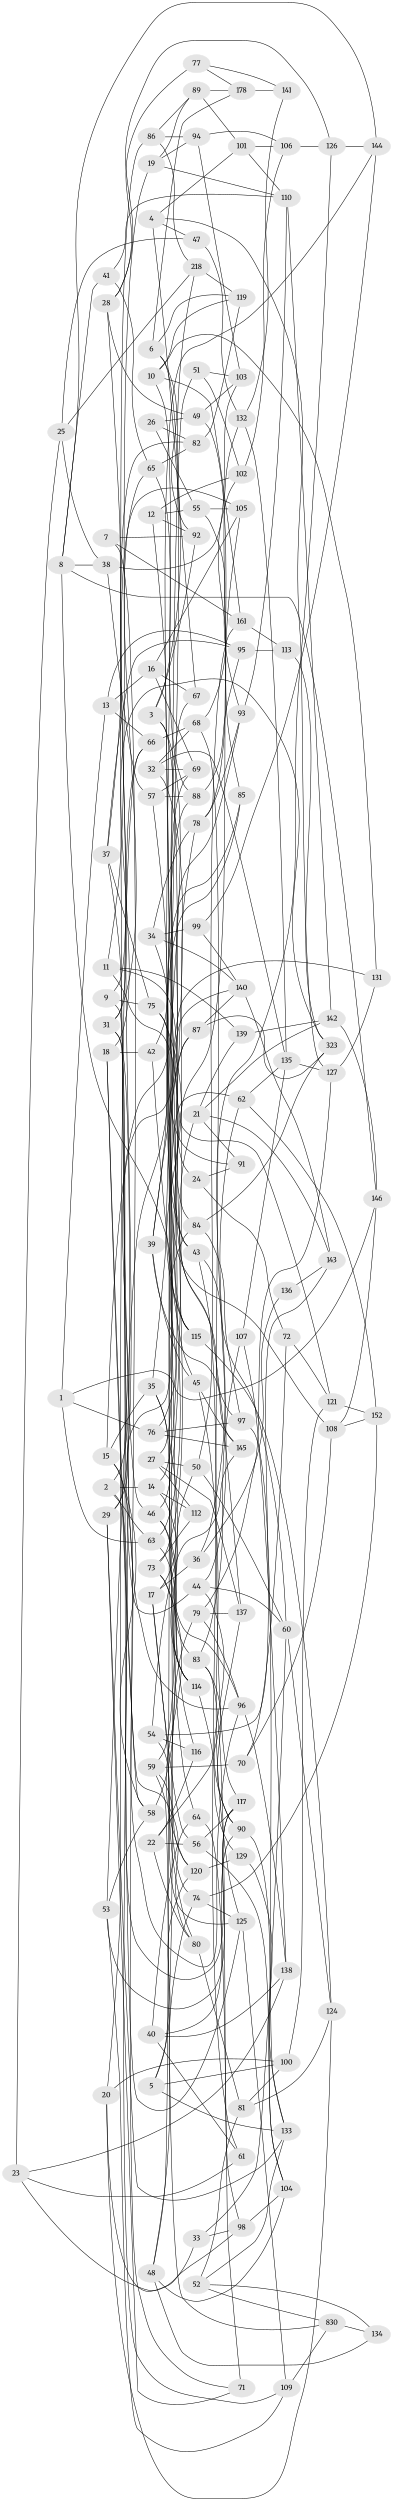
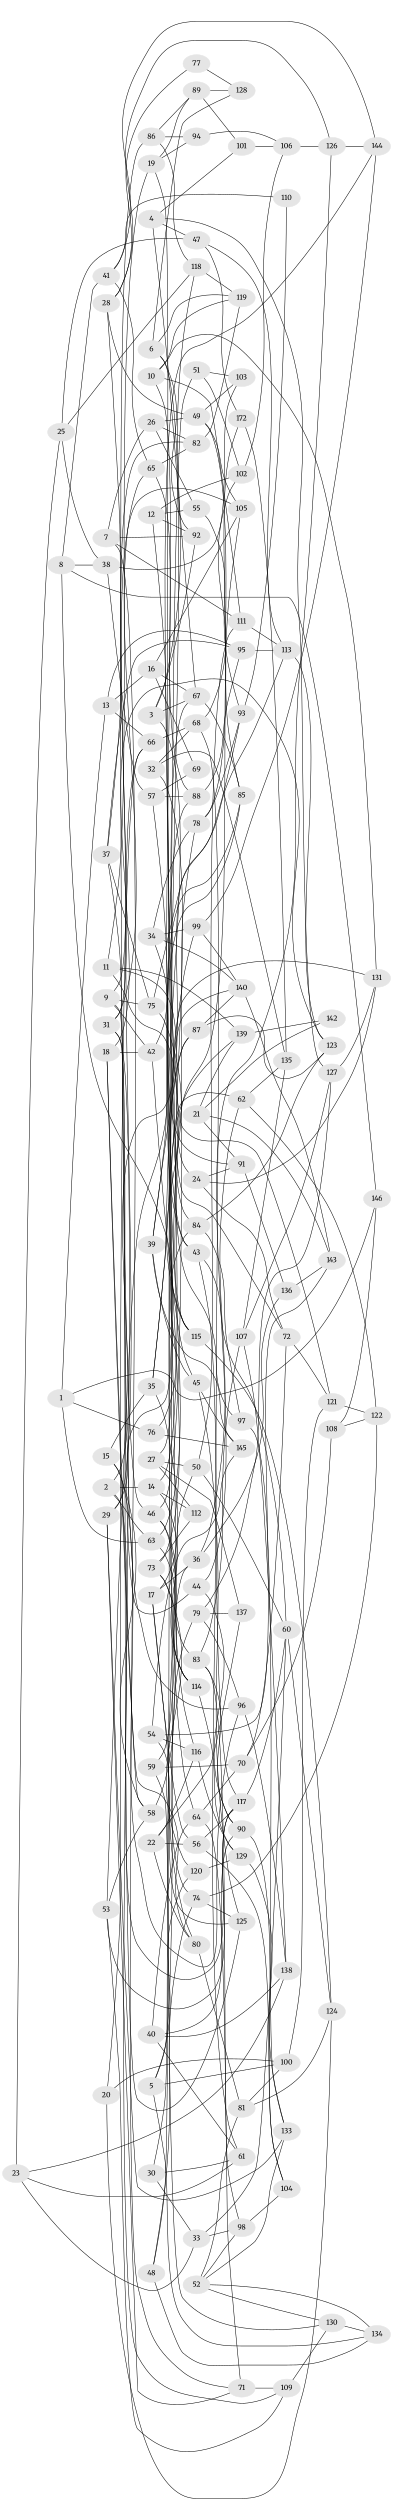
node "178": label "178" -> "128"
node "141": removed
edge "144" -- "8": now "144" -- "41"
edge "101" -- "110": removed
edge "19" -- "110": now "19" -- "72"
edge "94" -- "103": removed
node "218": label "218" -> "118"
node "132": label "132" -> "172"
edge "47" -- "113": added
edge "26" -- "7": added
edge "55" -- "105": now "49" -- "105"
node "161": label "161" -> "111"
edge "110" -- "142": removed
edge "67" -- "85": added
edge "32" -- "69": removed
edge "9" -- "42": added
node "323": label "323" -> "123"
edge "135" -- "127": now "107" -- "127"
edge "142" -- "146": removed
edge "69" -- "15": removed
edge "131" -- "24": added
edge "3" -- "137": now "3" -- "67"
edge "91" -- "136": added
edge "75" -- "108": now "75" -- "113"
edge "21" -- "73": now "139" -- "73"
node "152": label "152" -> "122"
edge "97" -- "76": removed
edge "44" -- "60": now "117" -- "60"
edge "35" -- "96": now "35" -- "99"
edge "70" -- "64": added
edge "116" -- "129": added
edge "59" -- "120": removed
edge "5" -- "133": now "5" -- "134"
edge "125" -- "109": now "71" -- "109"
node "30": added
edge "20" -- "98": now "52" -- "98"
edge "104" -- "48": removed
node "830": label "830" -> "130"
